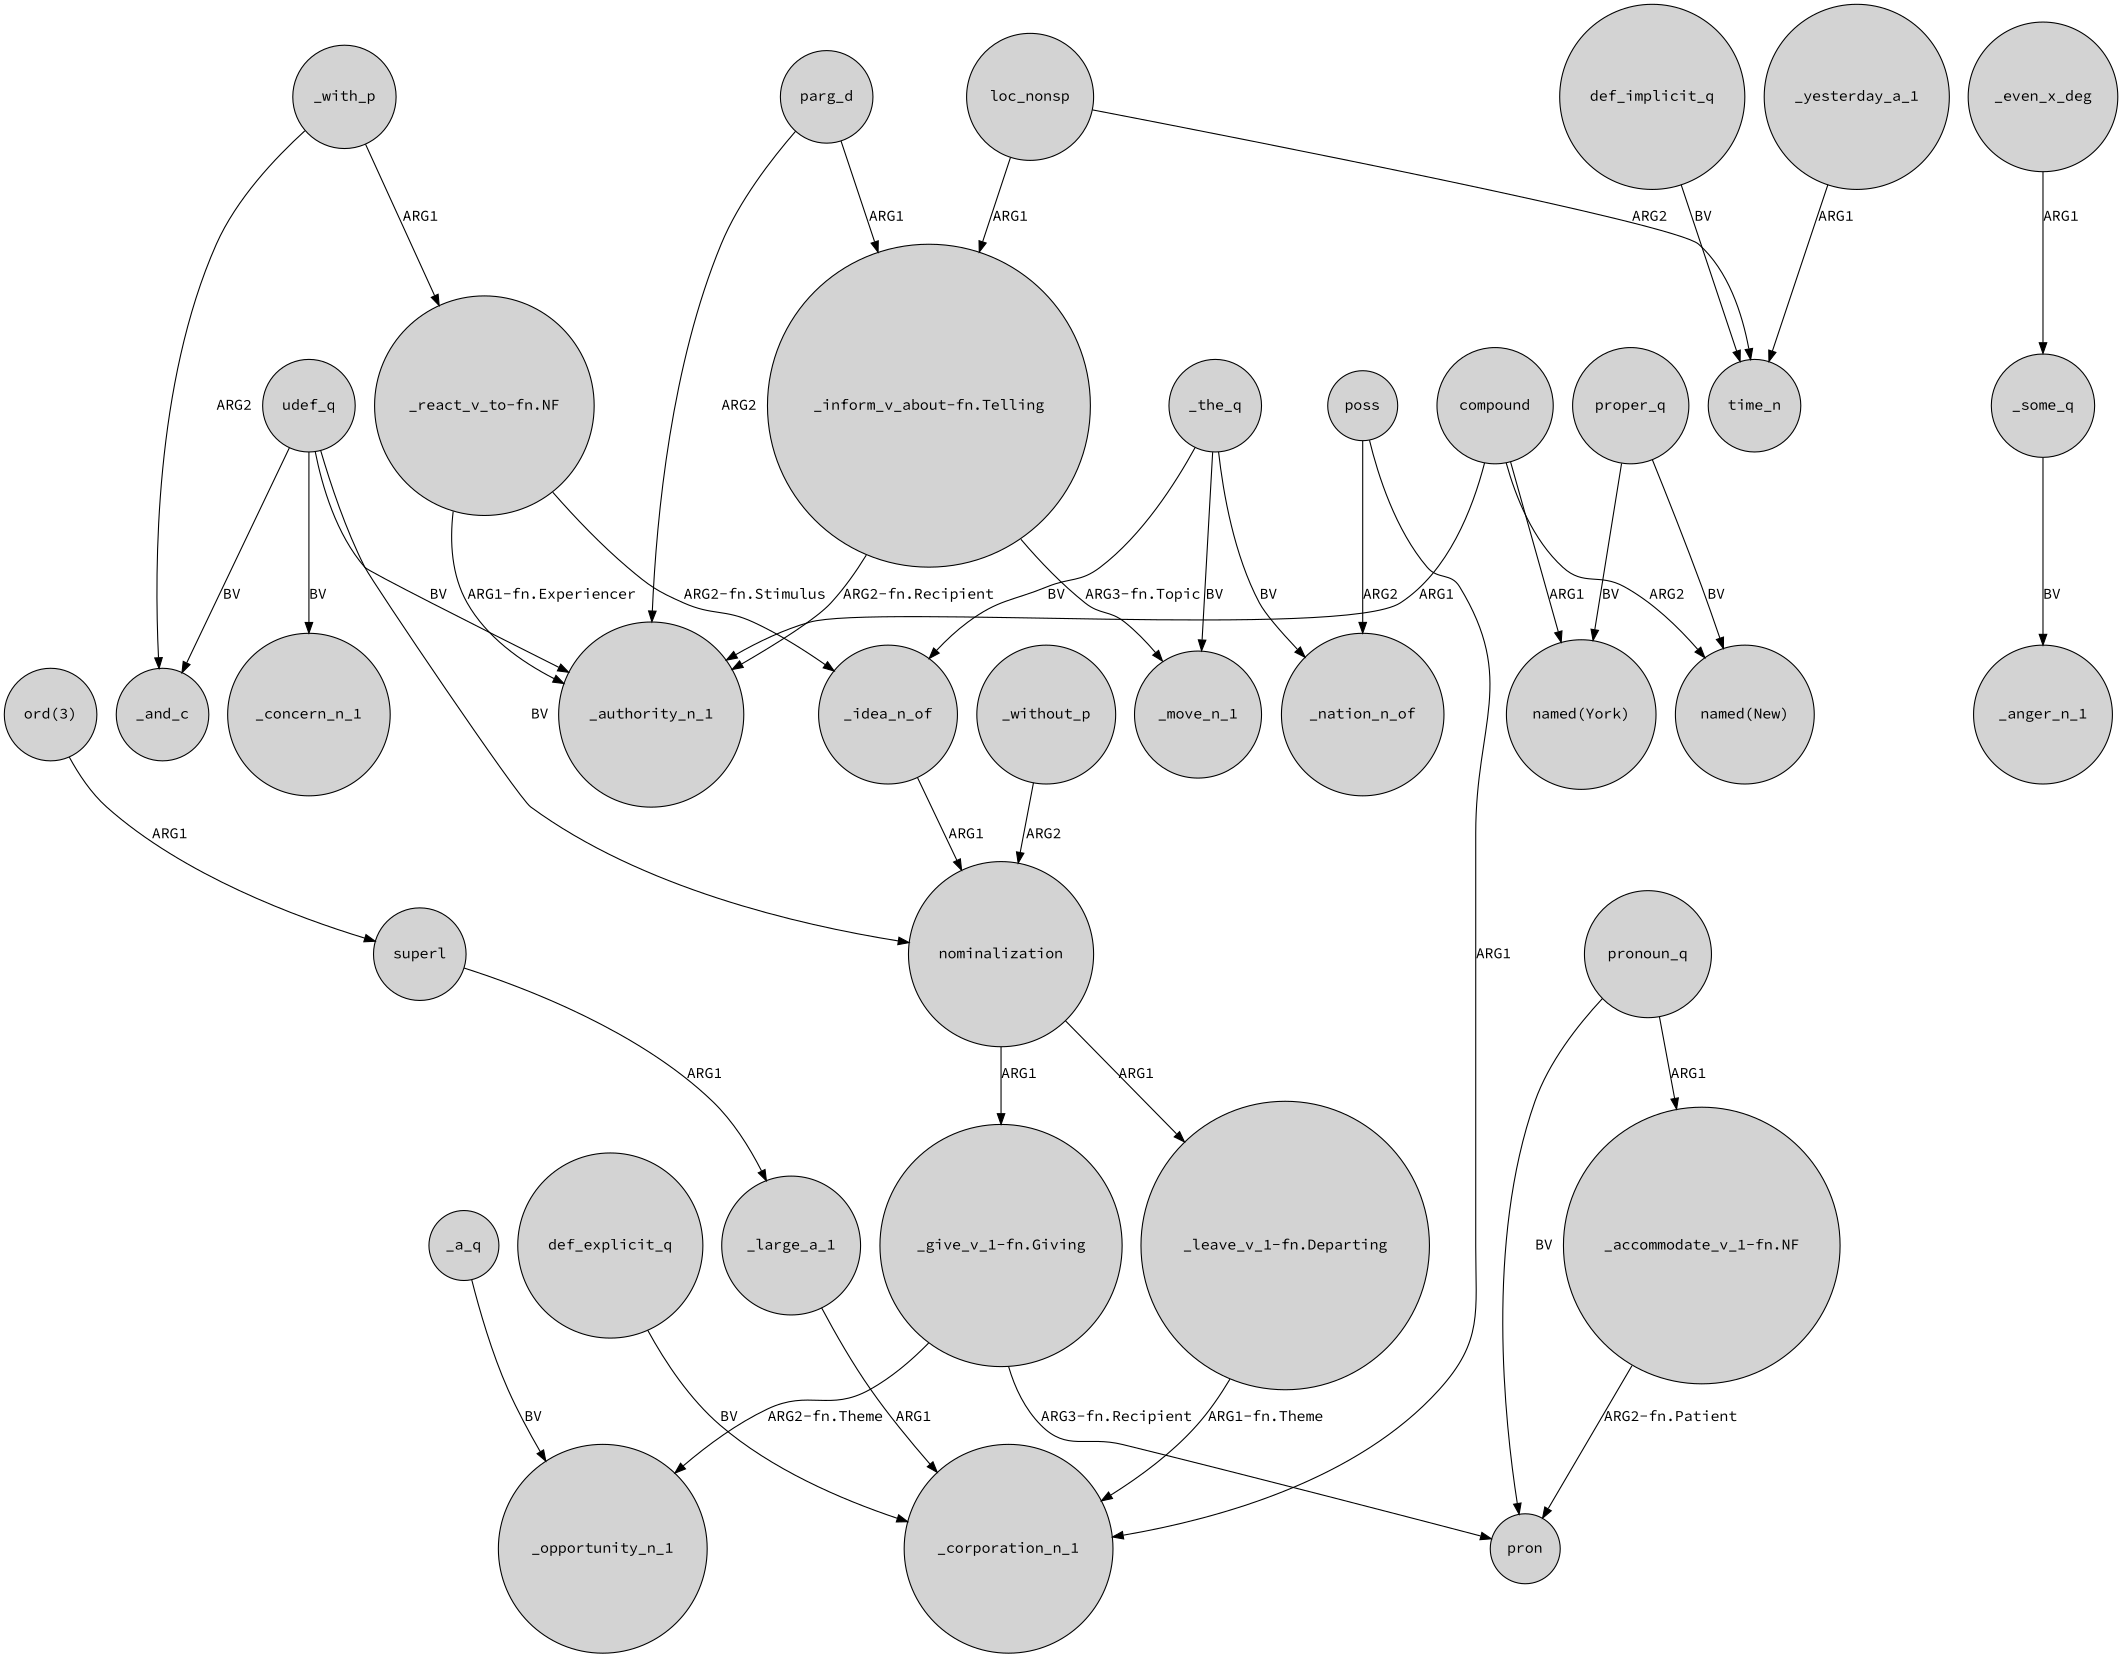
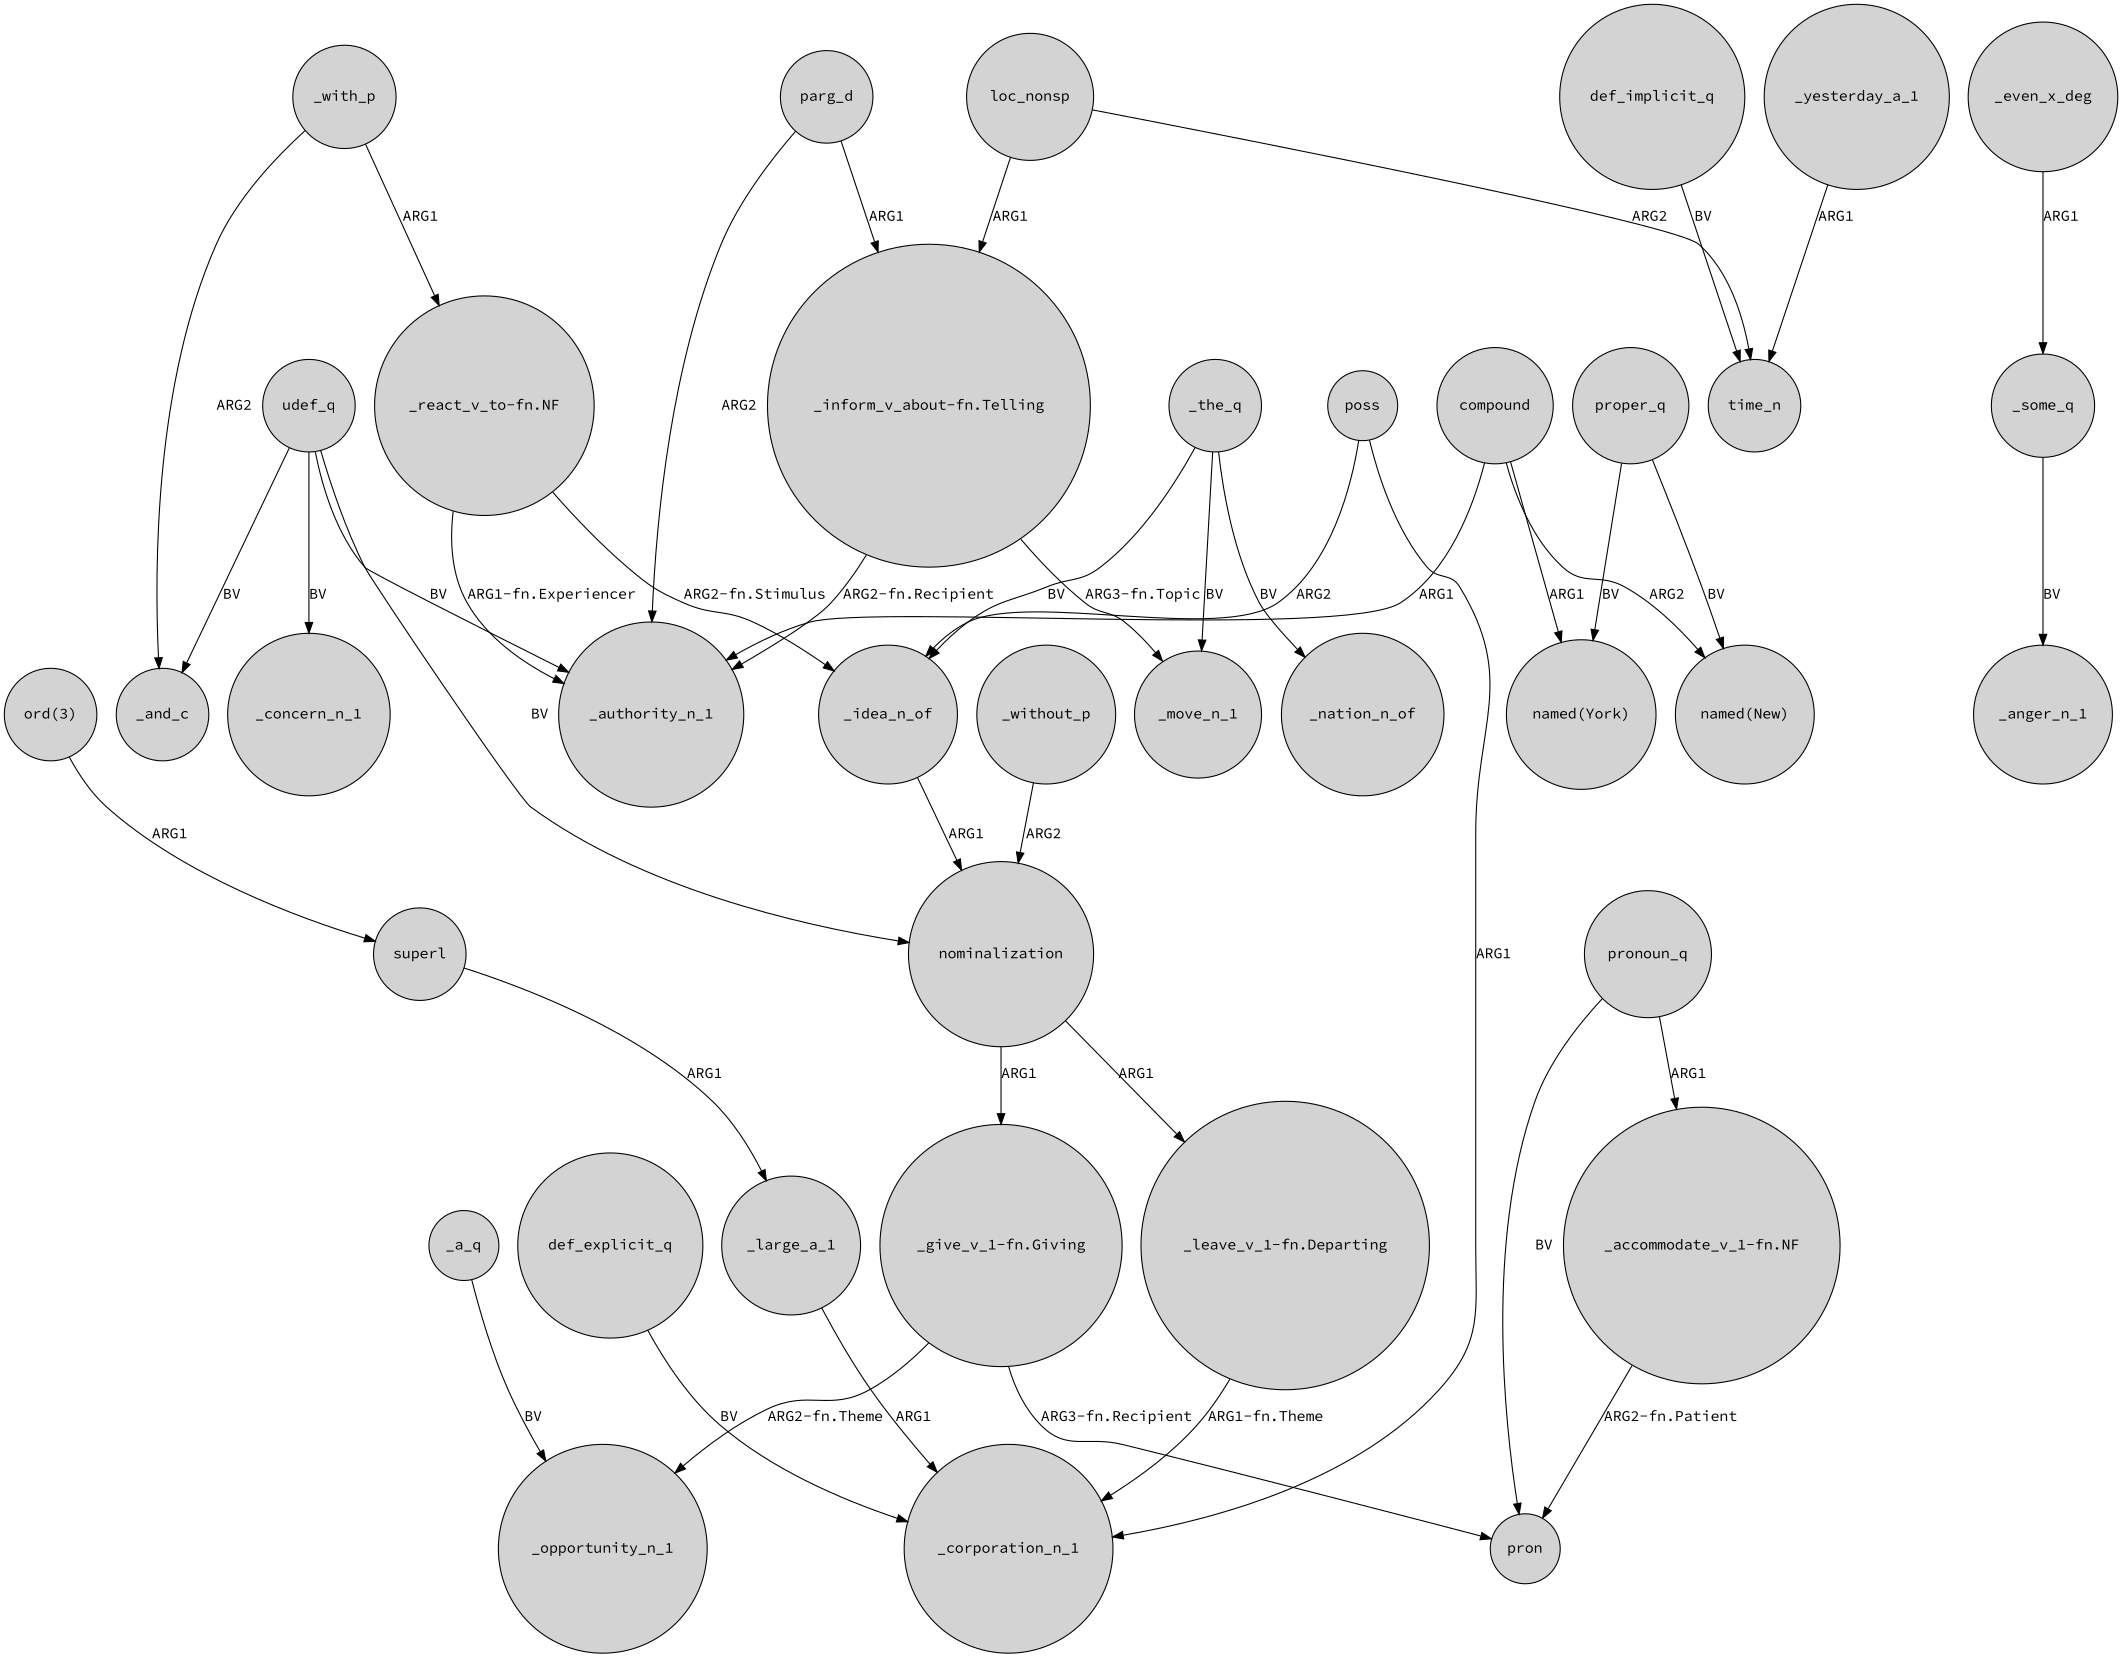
edge "poss" -> "_nation_n_of": now "poss" -> "_idea_n_of"
